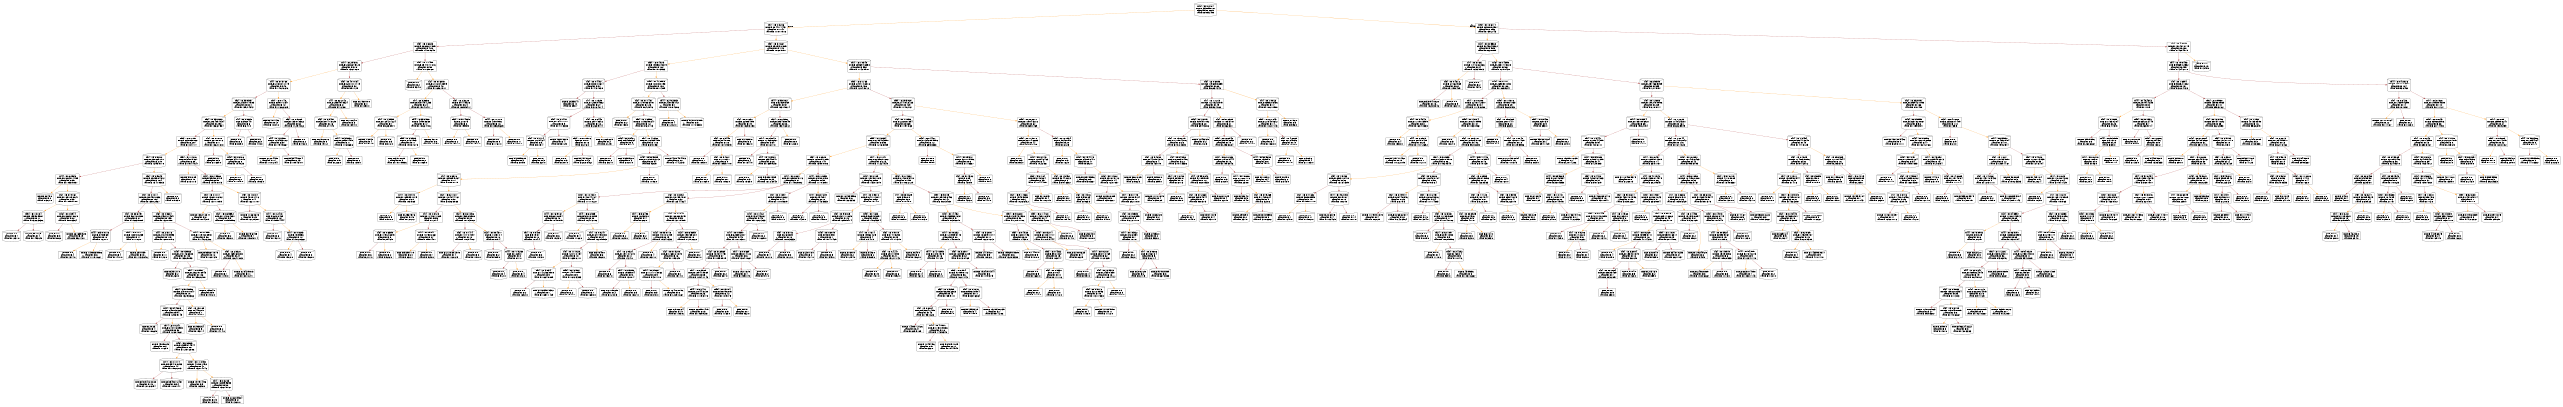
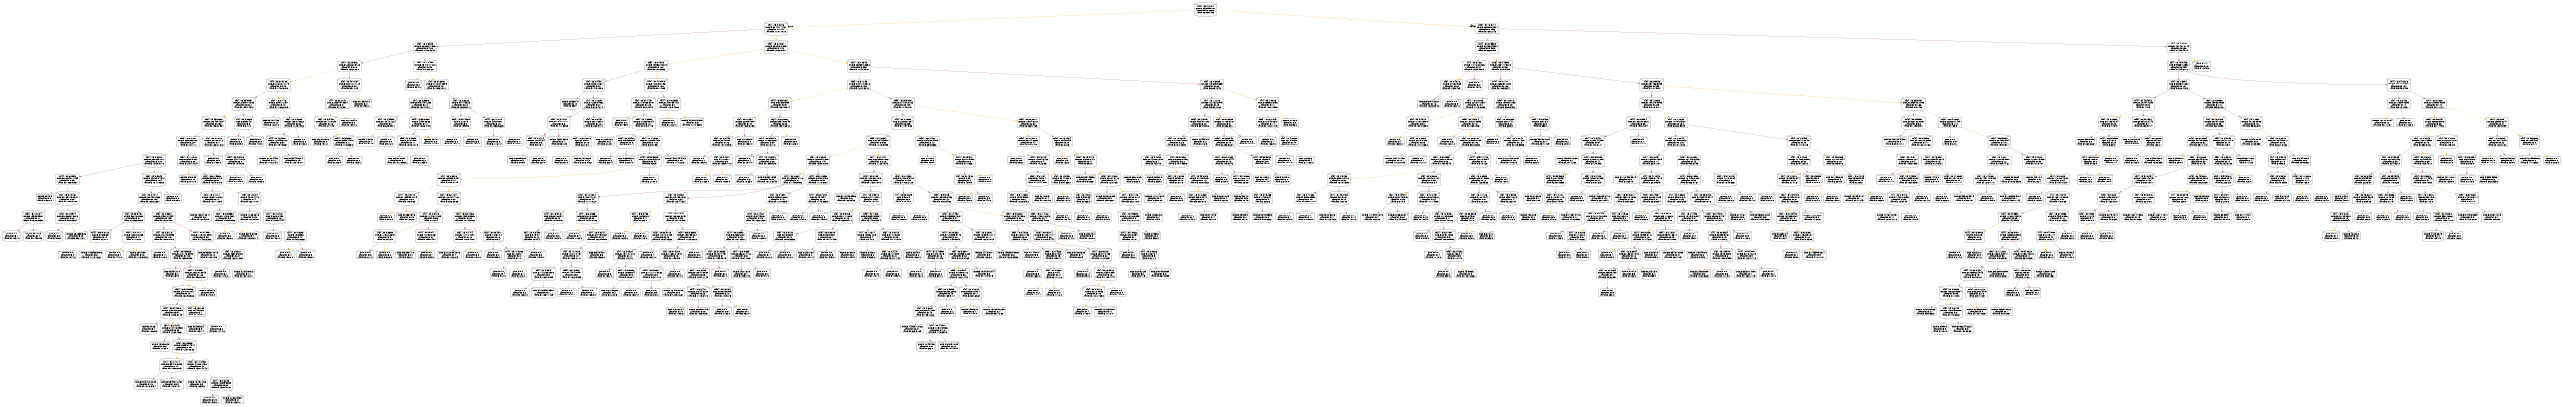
edge "X[0] <= 0.4453 mse = 131973.6094 samples = 8 value = 936.125" -> "mse = 175249.25 samples = 6 value = 949.5": now "mse = 0.0 samples = 2 value = 896.0" -> "mse = 175249.25 samples = 6 value = 949.5"
